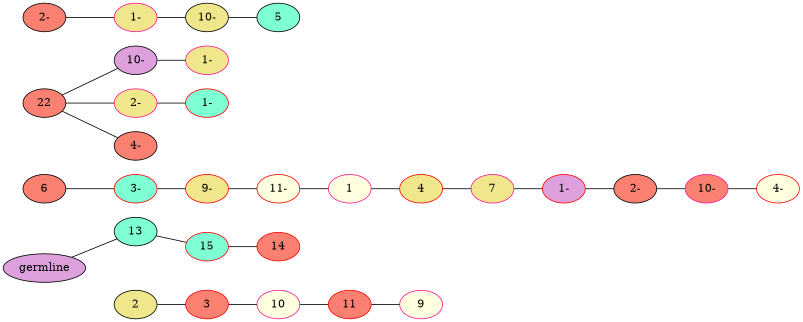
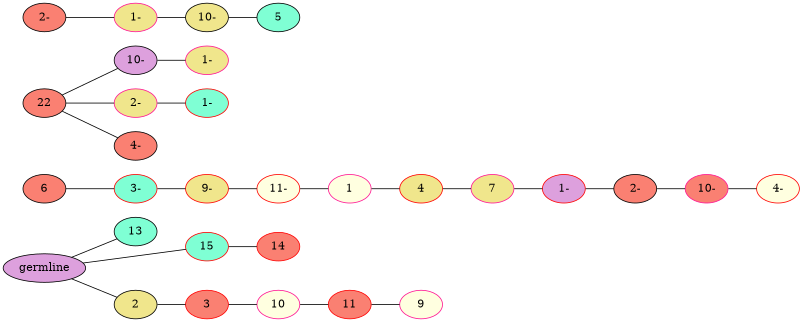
edge "13" -- "15": now "germline" -- "15"
edge "germline" -- "2": added
